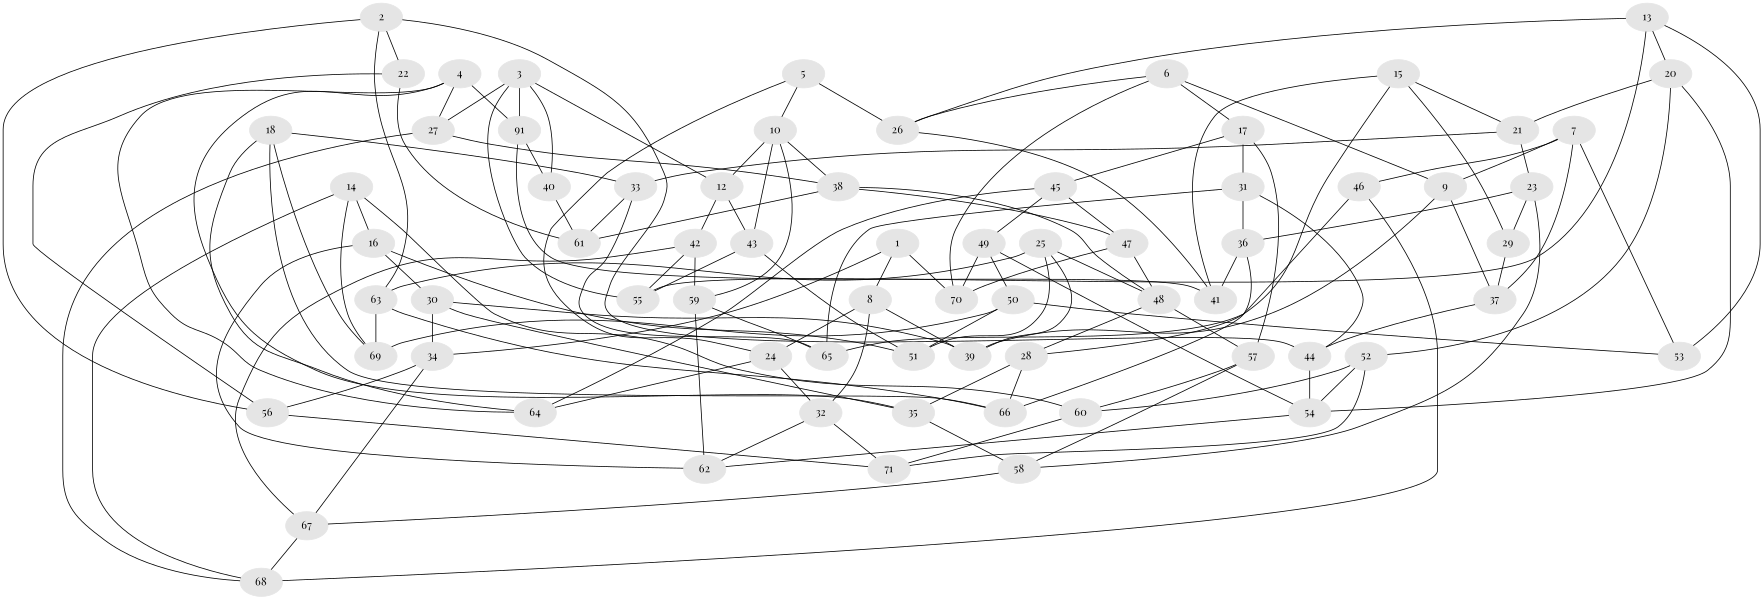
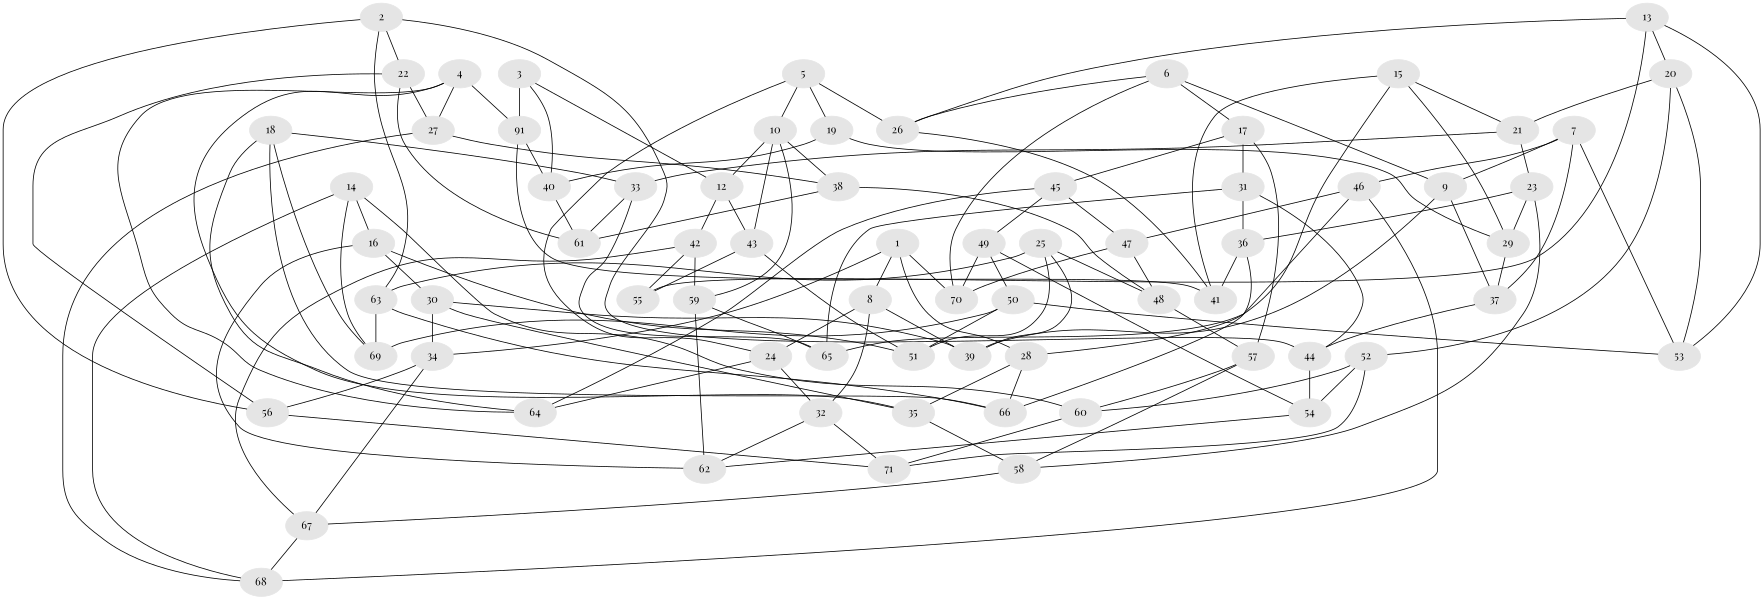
edge "3" -- "27": now "22" -- "27"
node "19": added
edge "38" -- "47": now "46" -- "47"
edge "3" -- "55": removed
edge "48" -- "28": now "1" -- "28"
edge "20" -- "54": now "20" -- "53"
